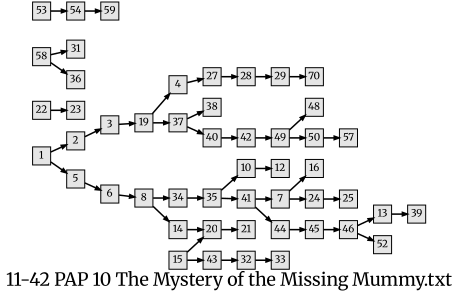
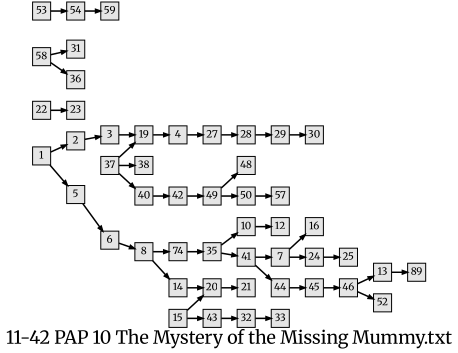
node "70": label "70" -> "30"
edge "19" -> "37": reversed
node "34": label "34" -> "74"
node "39": label "39" -> "89"
